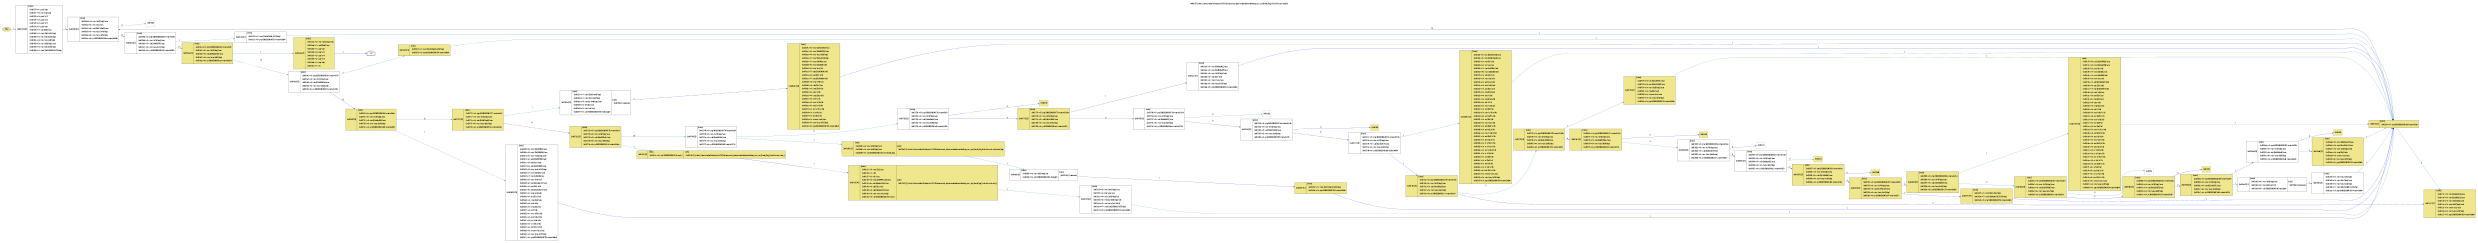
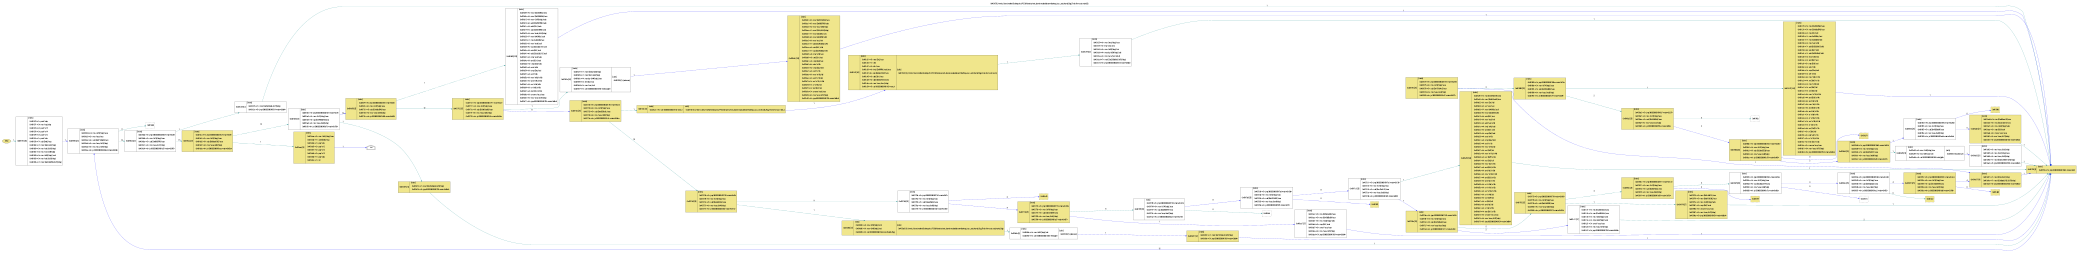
node "0x401744 [25]": fillcolor white -> khaki
edge "0x401f24 [5]" -> "0x401c11 [27]": reversed
edge "0x401857 [25]" -> "0x401870 [25]": now "0x401857 [25]" -> "0x401e97 [19]"
node "0x401c11 [27]": fillcolor khaki -> white
